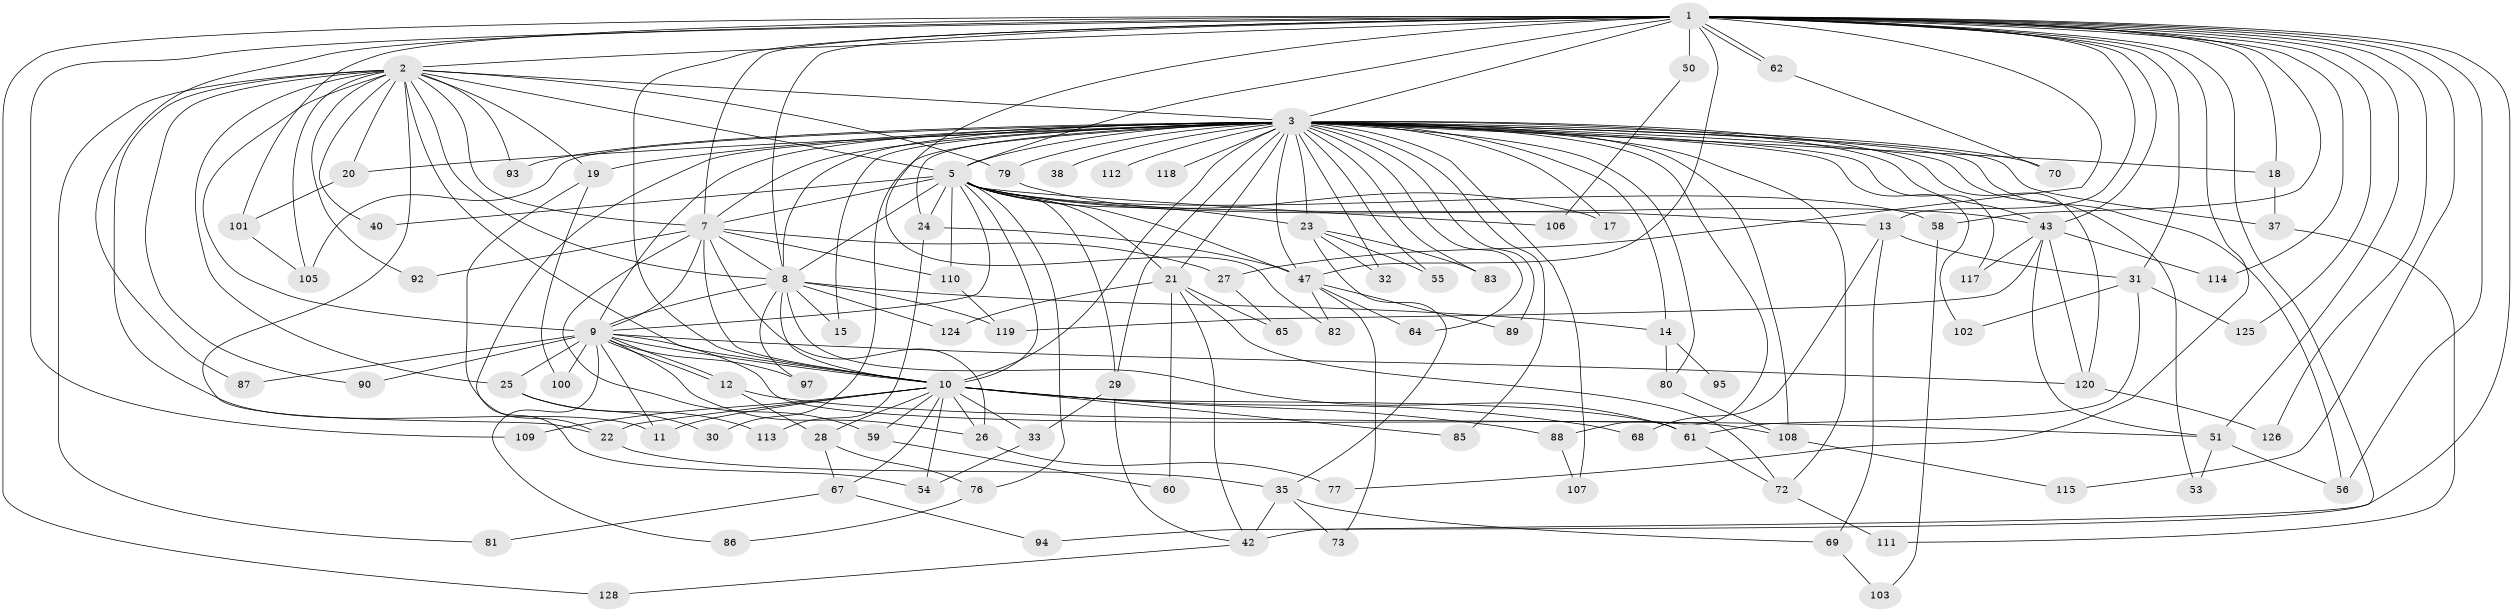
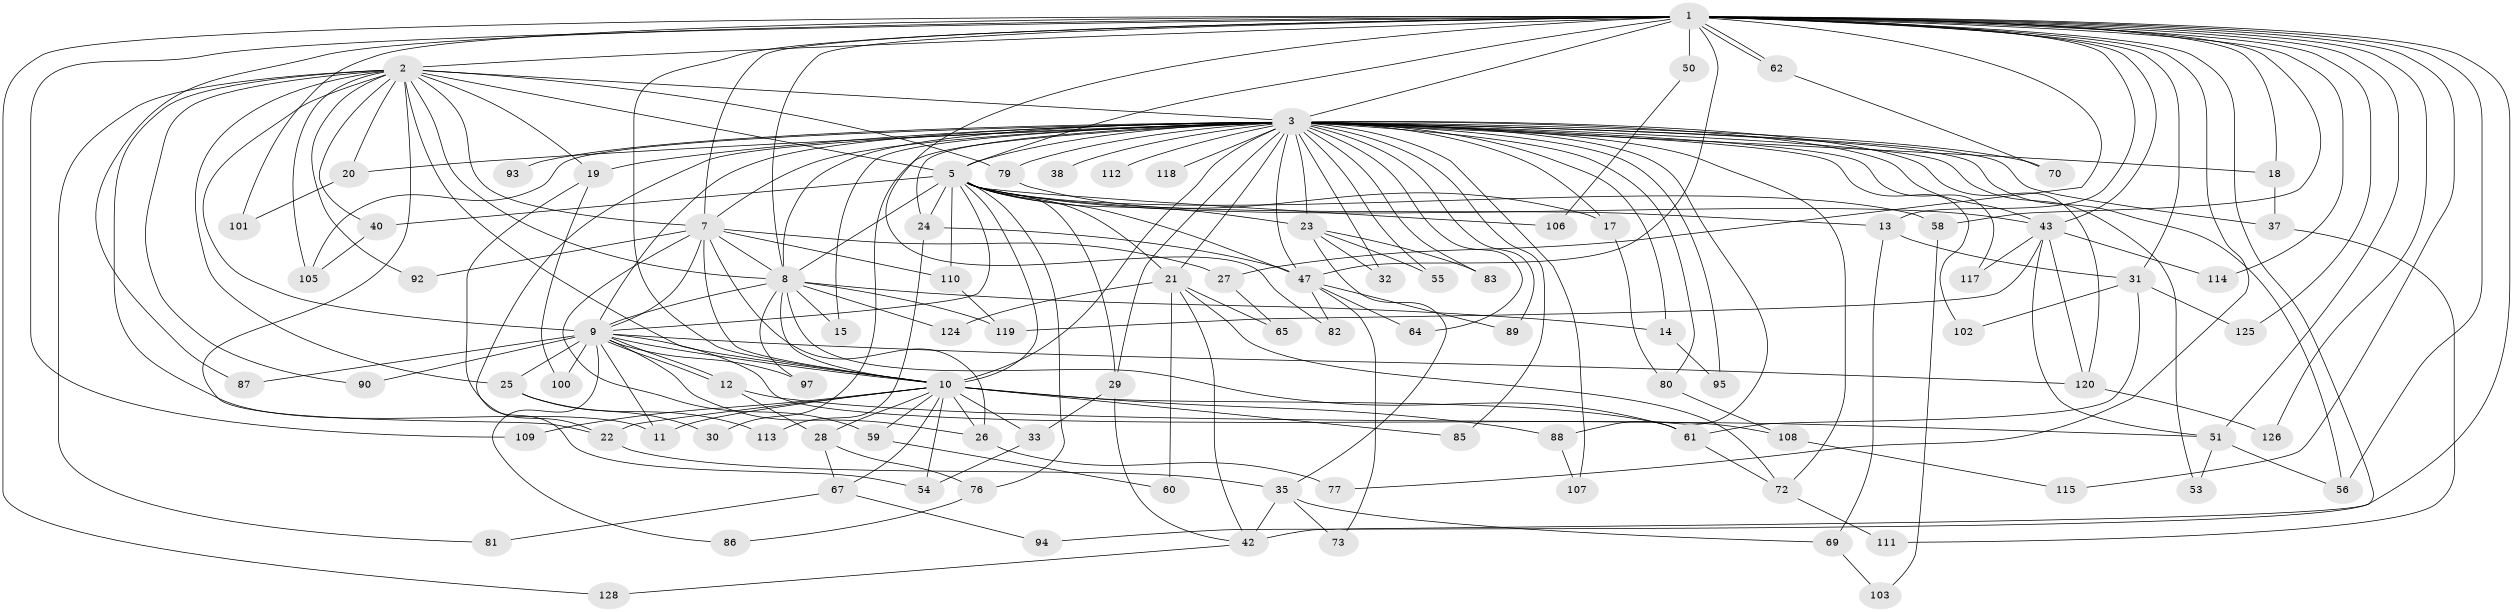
edge "2" -- "93": removed
edge "3" -- "108": now "3" -- "95"
edge "5" -- "7": removed
edge "101" -- "105": now "40" -- "105"
edge "14" -- "80": now "17" -- "80"
node "68": removed
